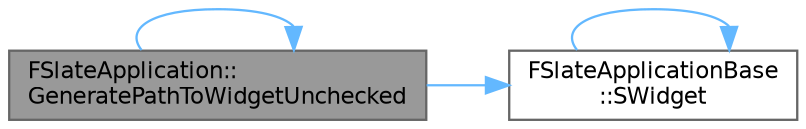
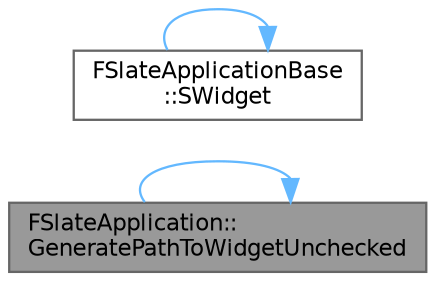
edge "FSlateApplication:: GeneratePathToWidgetUnchecked" -> "FSlateApplicationBase ::SWidget": removed
